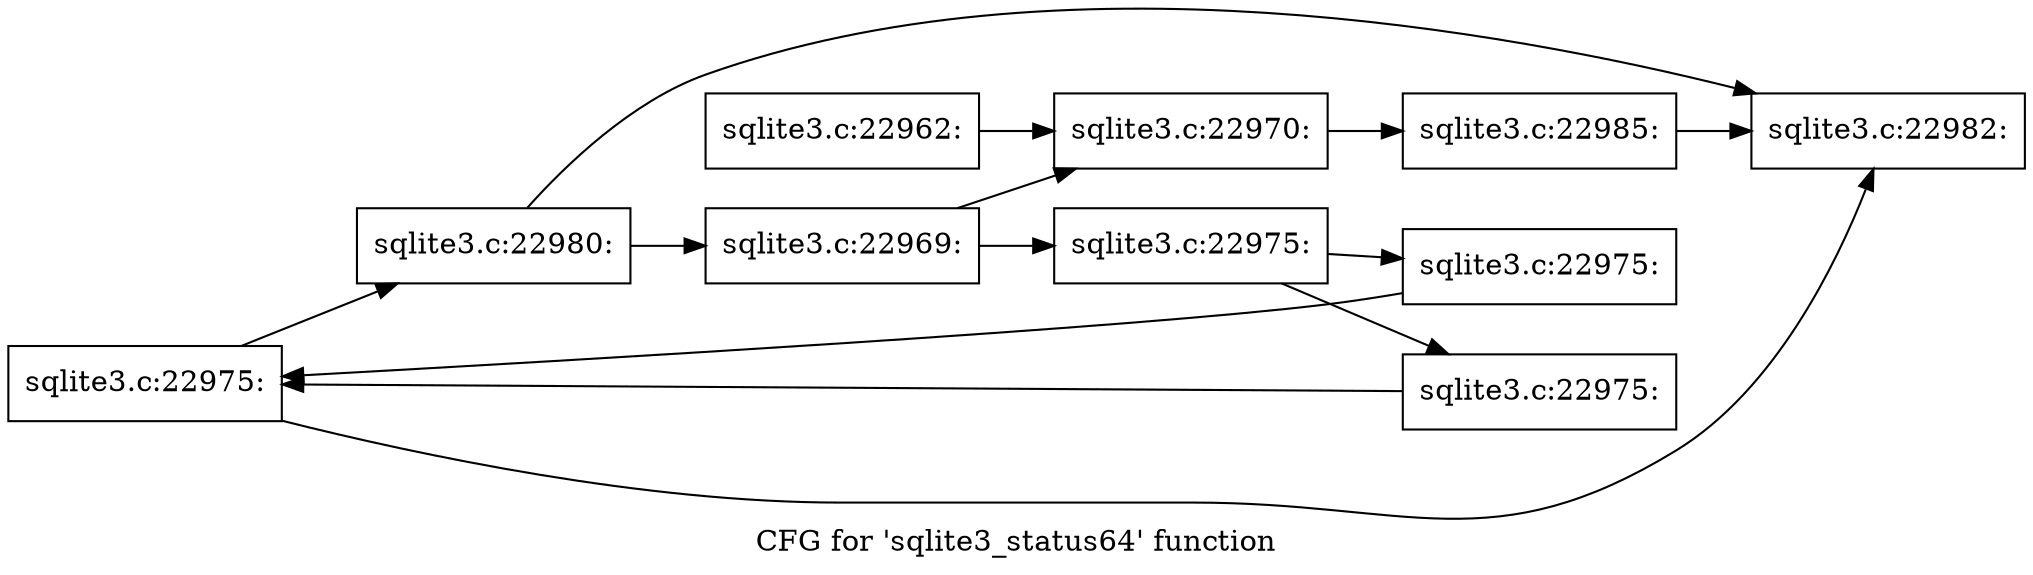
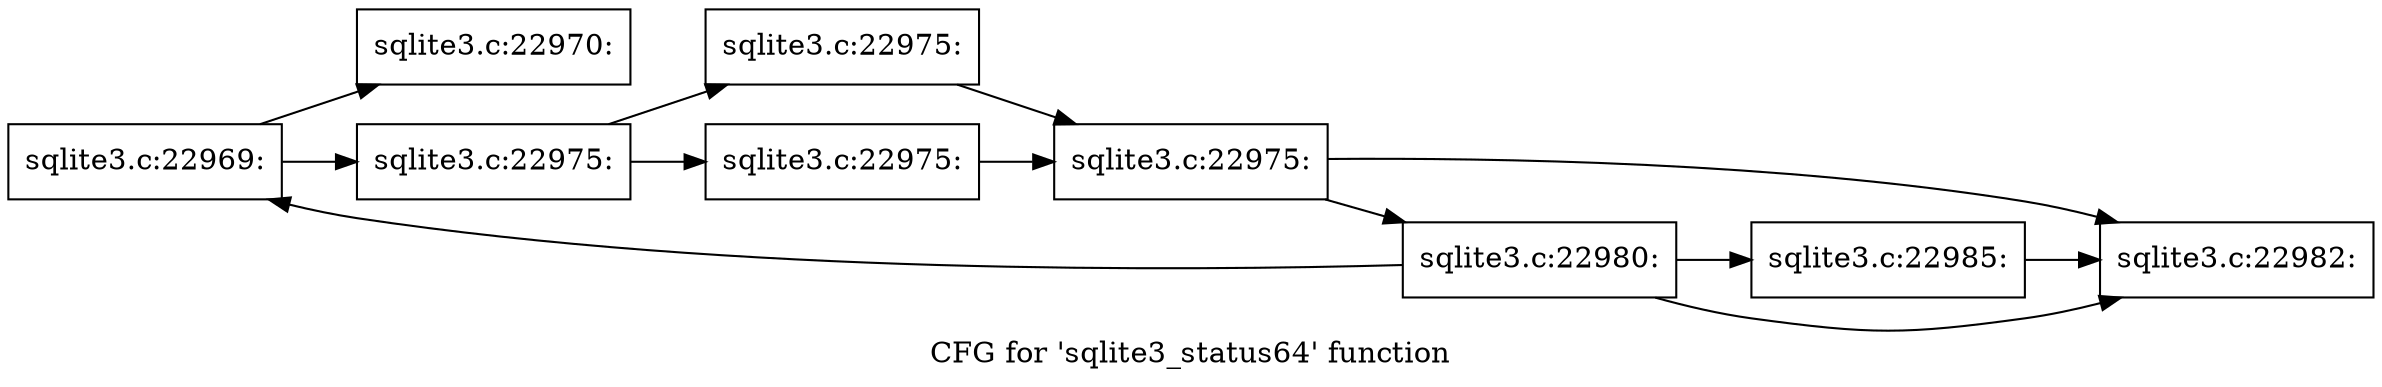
node "sqlite3.c:22962:": removed
edge "sqlite3.c:22970:" -> "sqlite3.c:22985:": now "sqlite3.c:22980:" -> "sqlite3.c:22985:"
